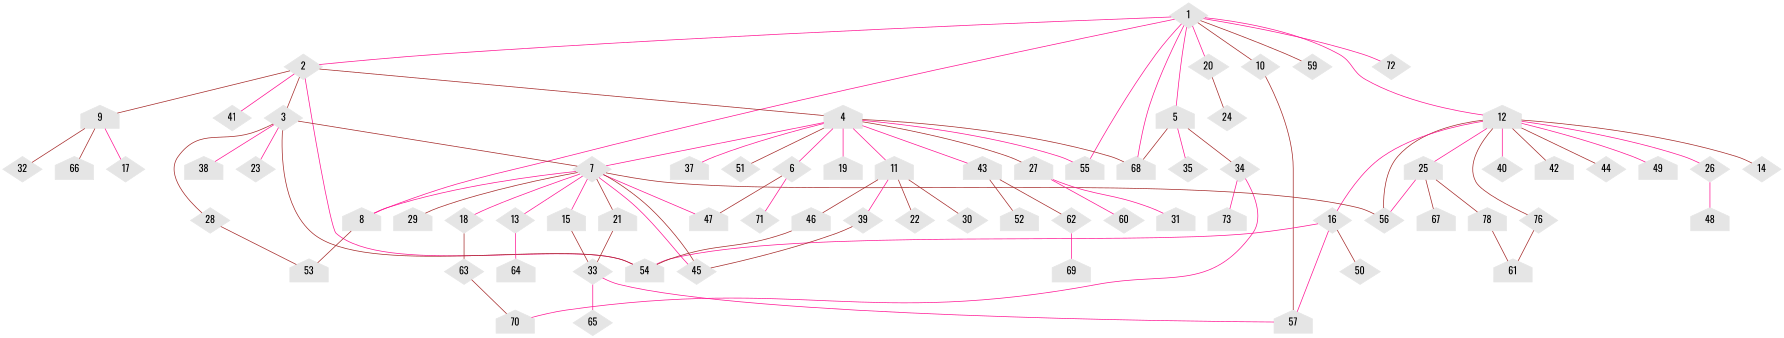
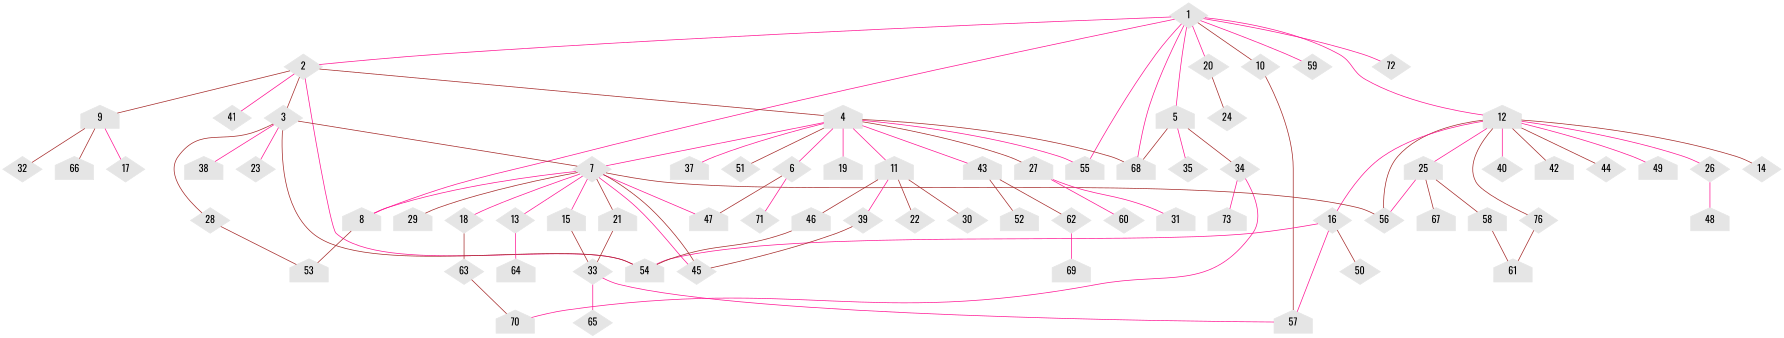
edge "1" -- "59": color brown -> deeppink
node "78": label "78" -> "58"
